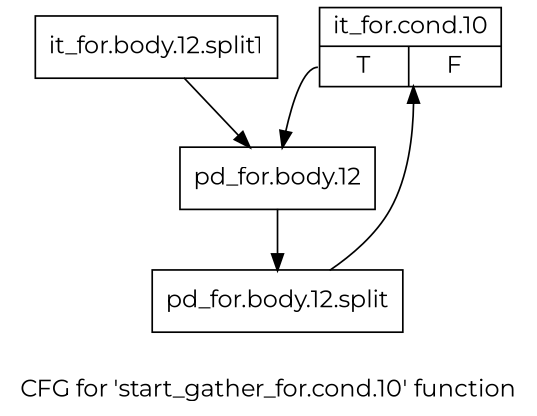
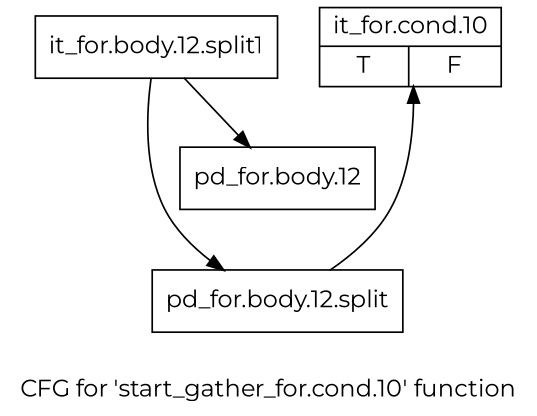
edge "it_for.cond.10" -> "pd_for.body.12": removed
edge "pd_for.body.12" -> "pd_for.body.12.split": now "it_for.body.12.split1" -> "pd_for.body.12.split"
